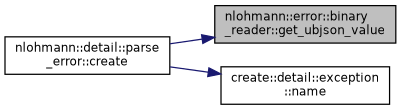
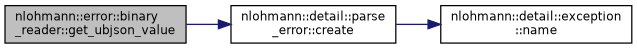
edge "nlohmann::detail::parse _error::create" -> "nlohmann::error::binary _reader::get_ubjson_value": reversed
node "create::detail::exception ::name": label "create::detail::exception ::name" -> "nlohmann::detail::exception ::name"
